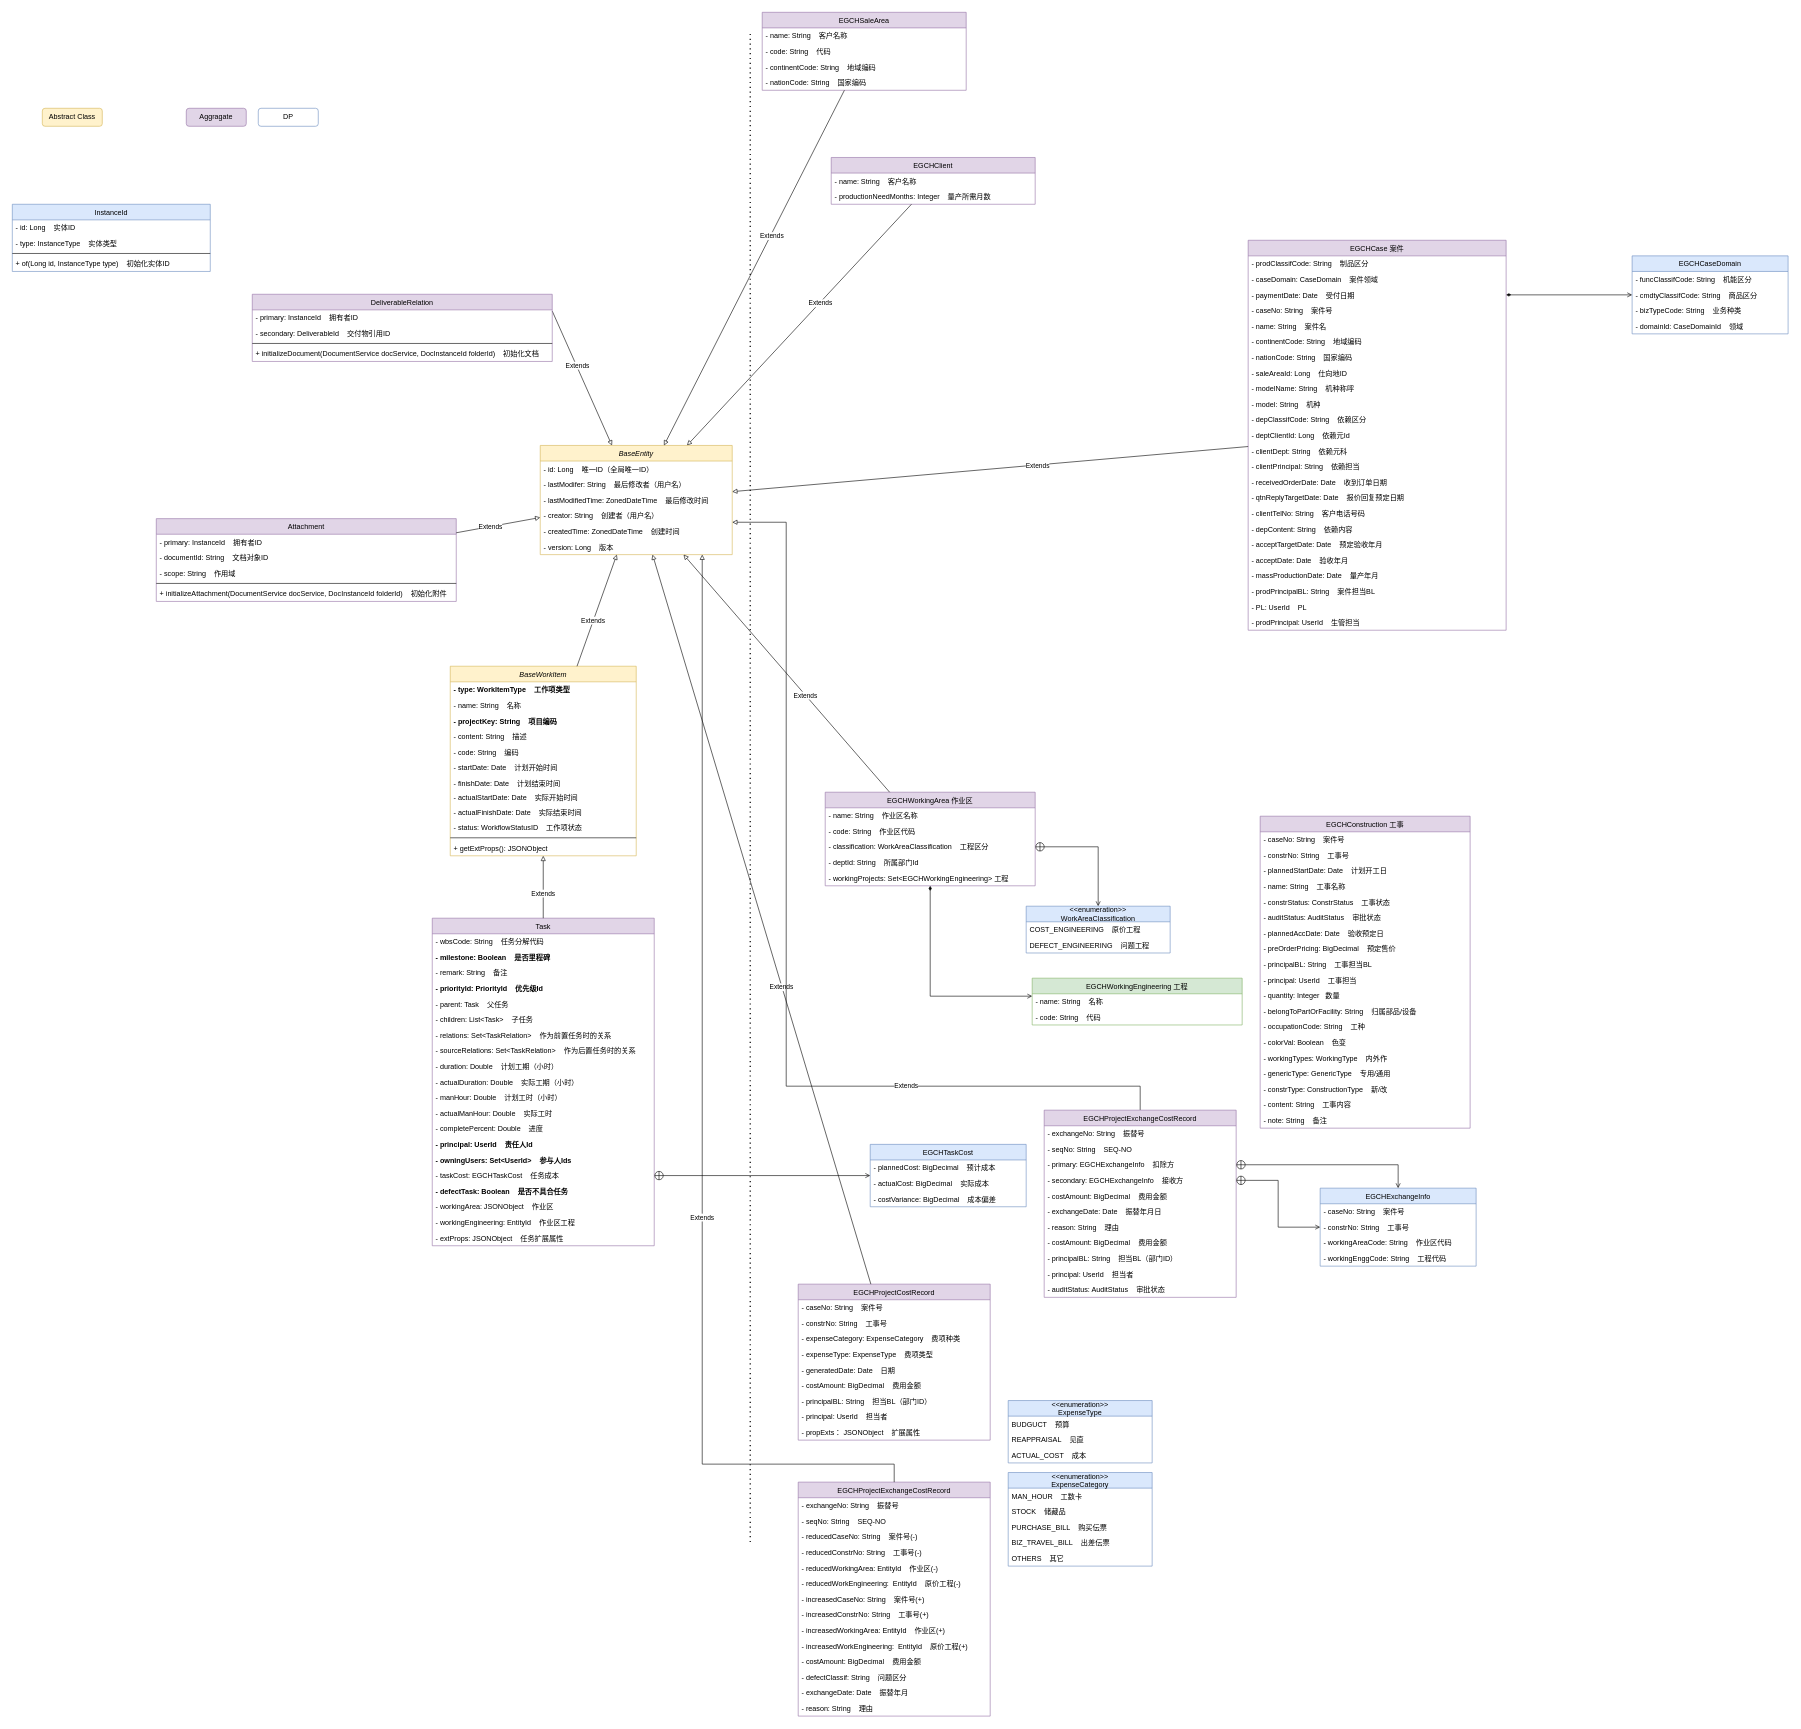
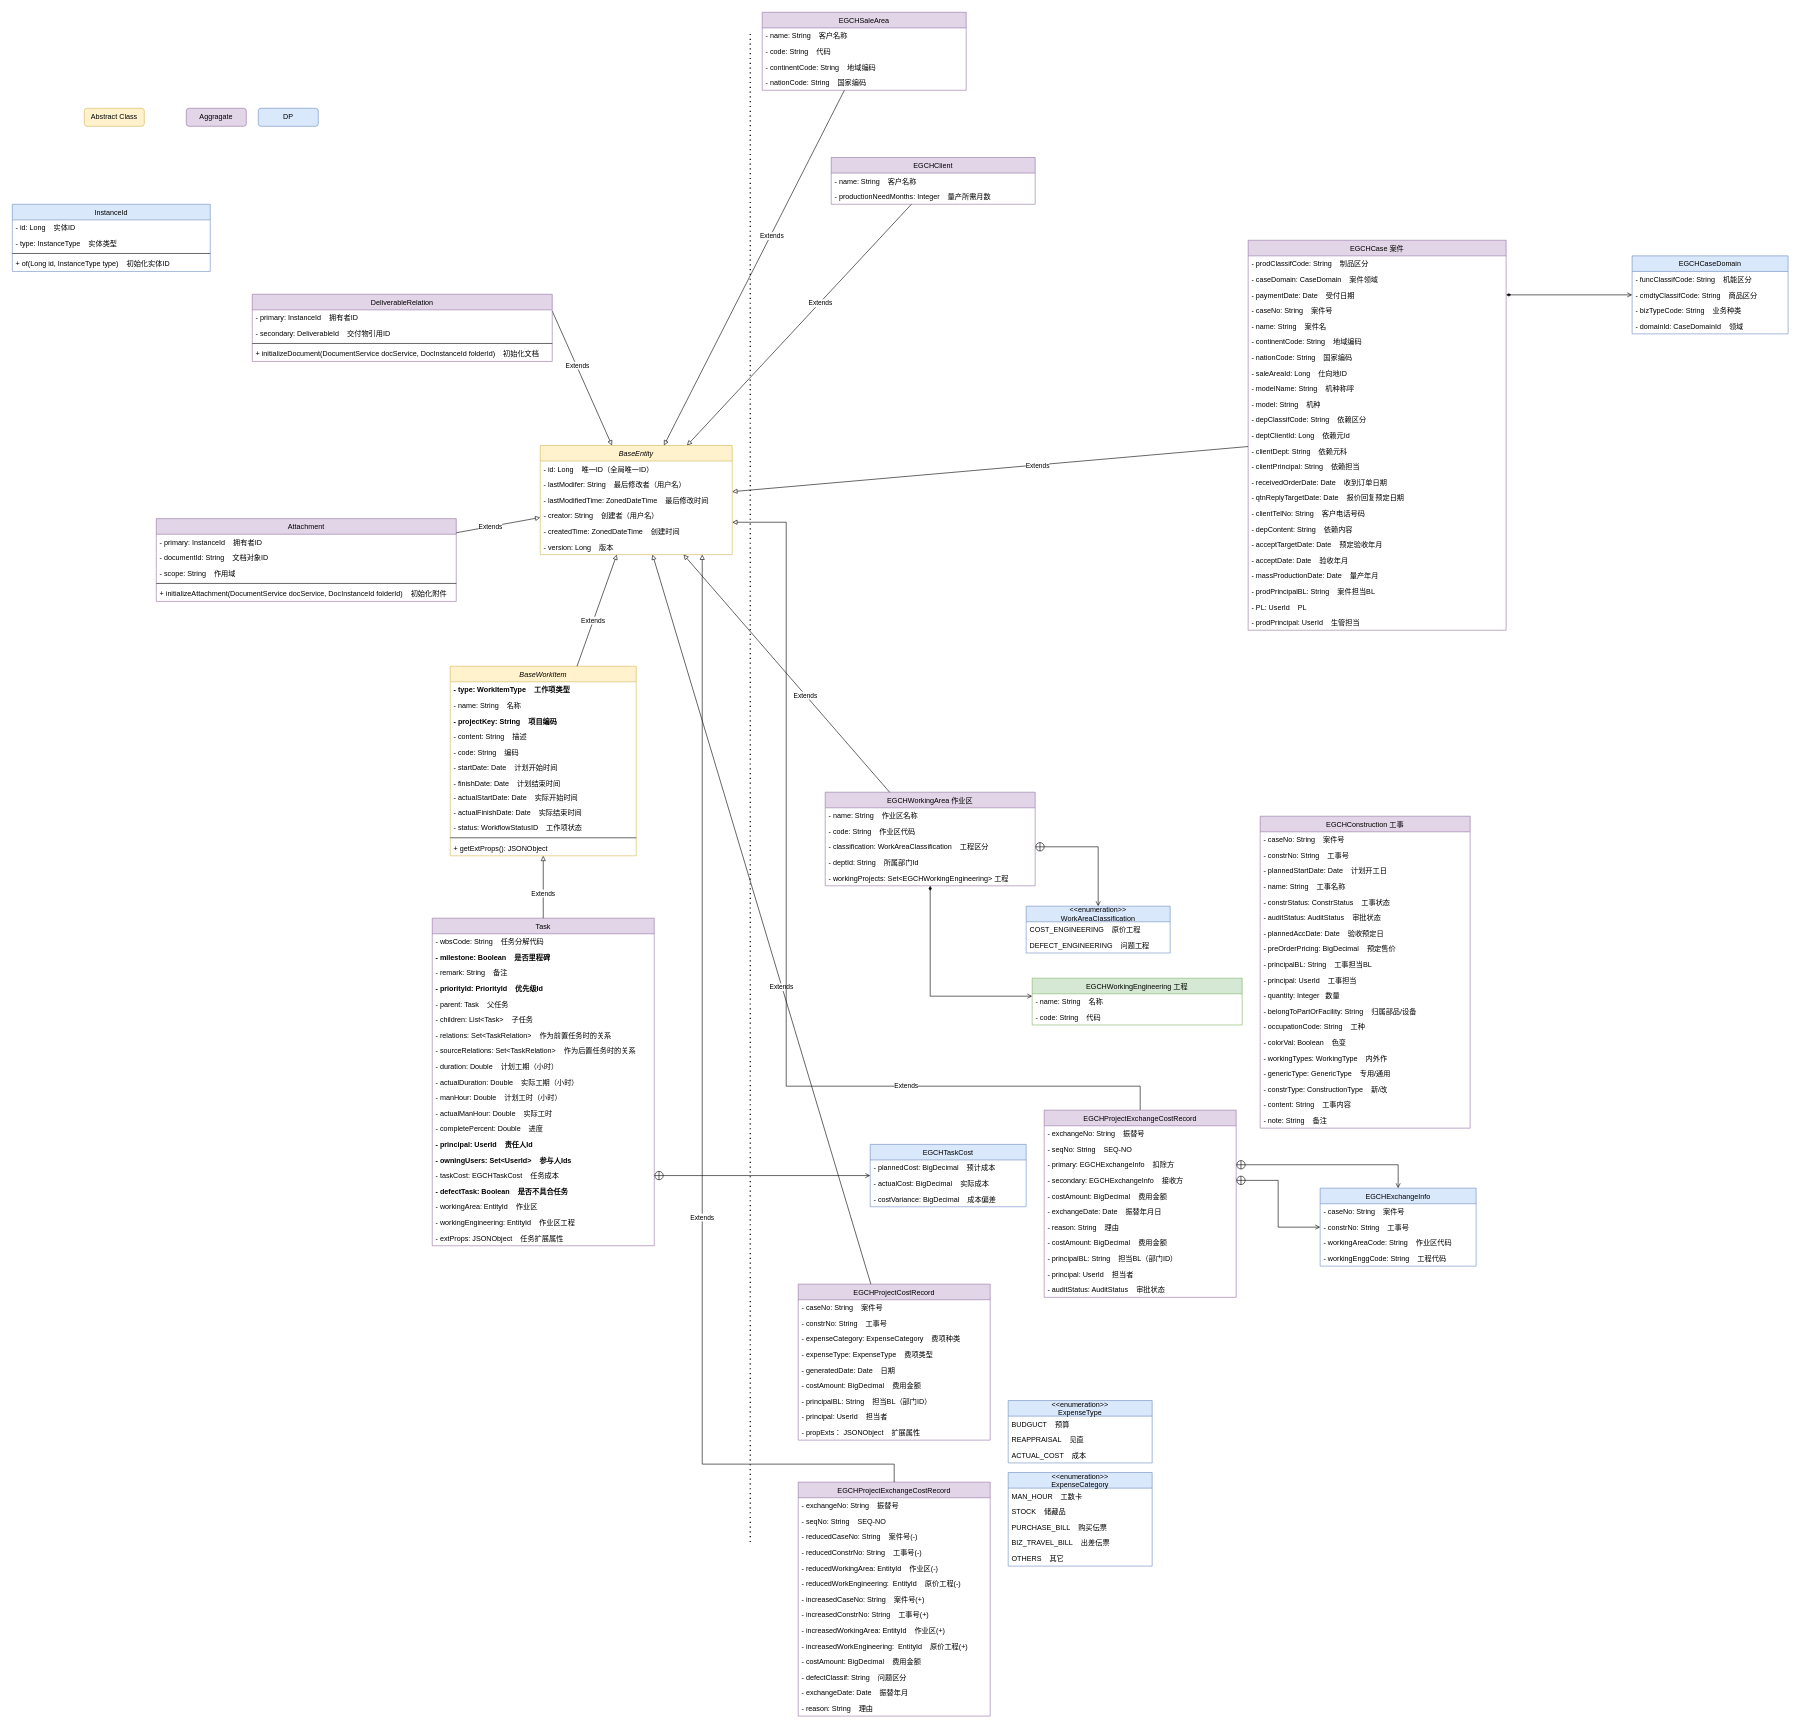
node "Abstract Class": moved (72, 117) -> (114, 117)
node "DP": fillcolor #ffffff -> #dae8fc
node "- workingArea: JSONObject 作业区": label "- workingArea: JSONObject 作业区" -> "- workingArea: EntityId 作业区"
